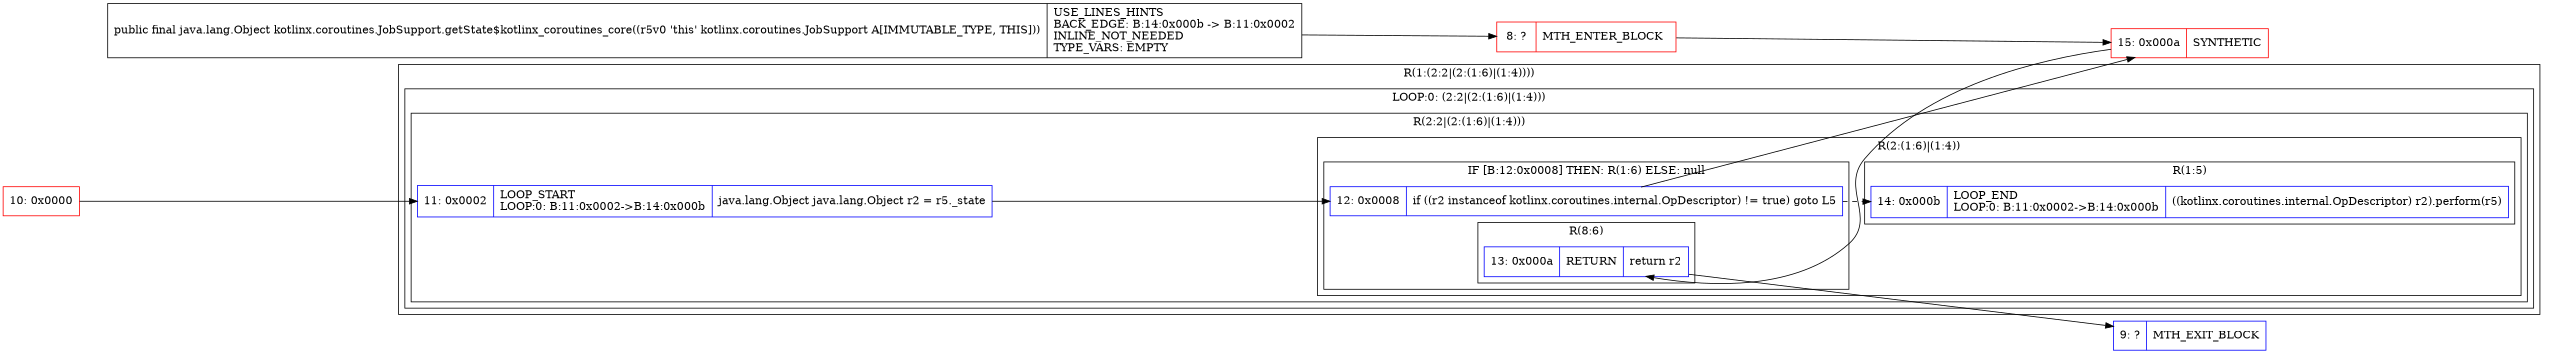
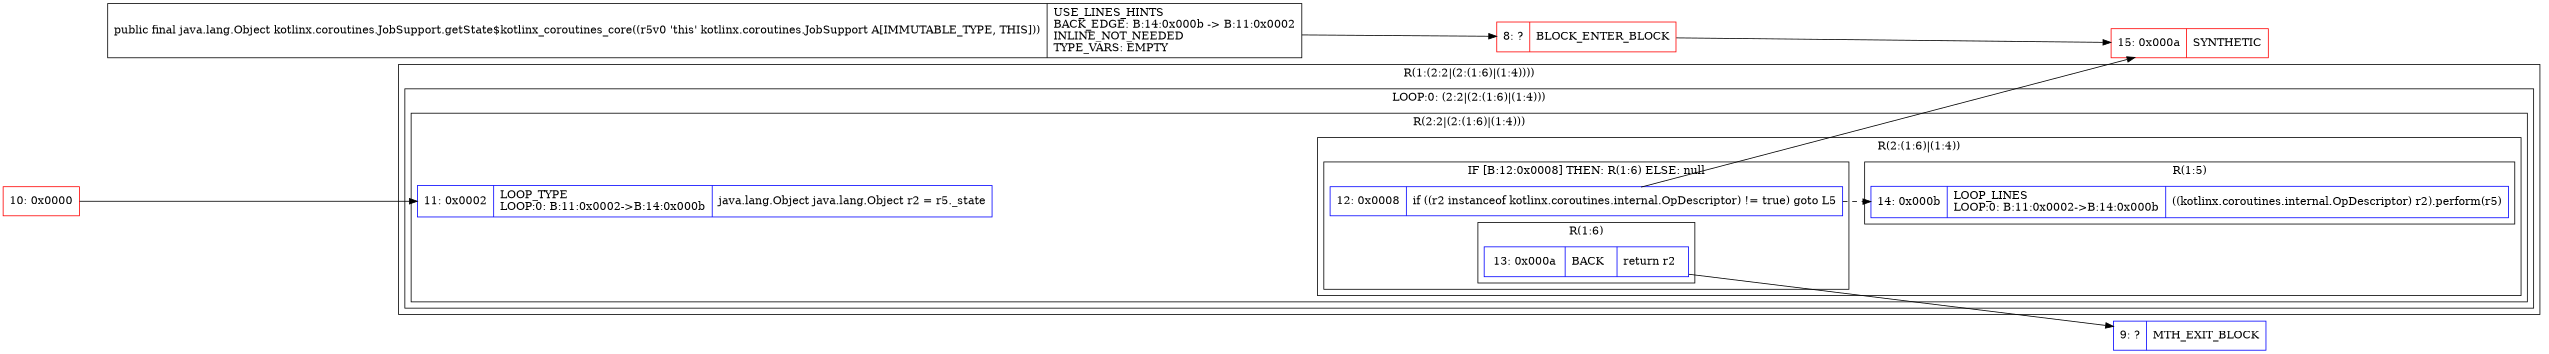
node "8: ?": text "MTH_ENTER_BLOCK" -> "BLOCK_ENTER_BLOCK"
edge "15: 0x000a" -> "13: 0x000a": removed
node "11: 0x0002": text "LOOP_START" -> "LOOP_TYPE"
node "14: 0x000b": text "LOOP_END" -> "LOOP_LINES"
edge "11: 0x0002" -> "12: 0x0008": removed
cluster "R(8:6)": label "R(8:6)" -> "R(1:6)"
node "13: 0x000a": text "RETURN" -> "BACK"
